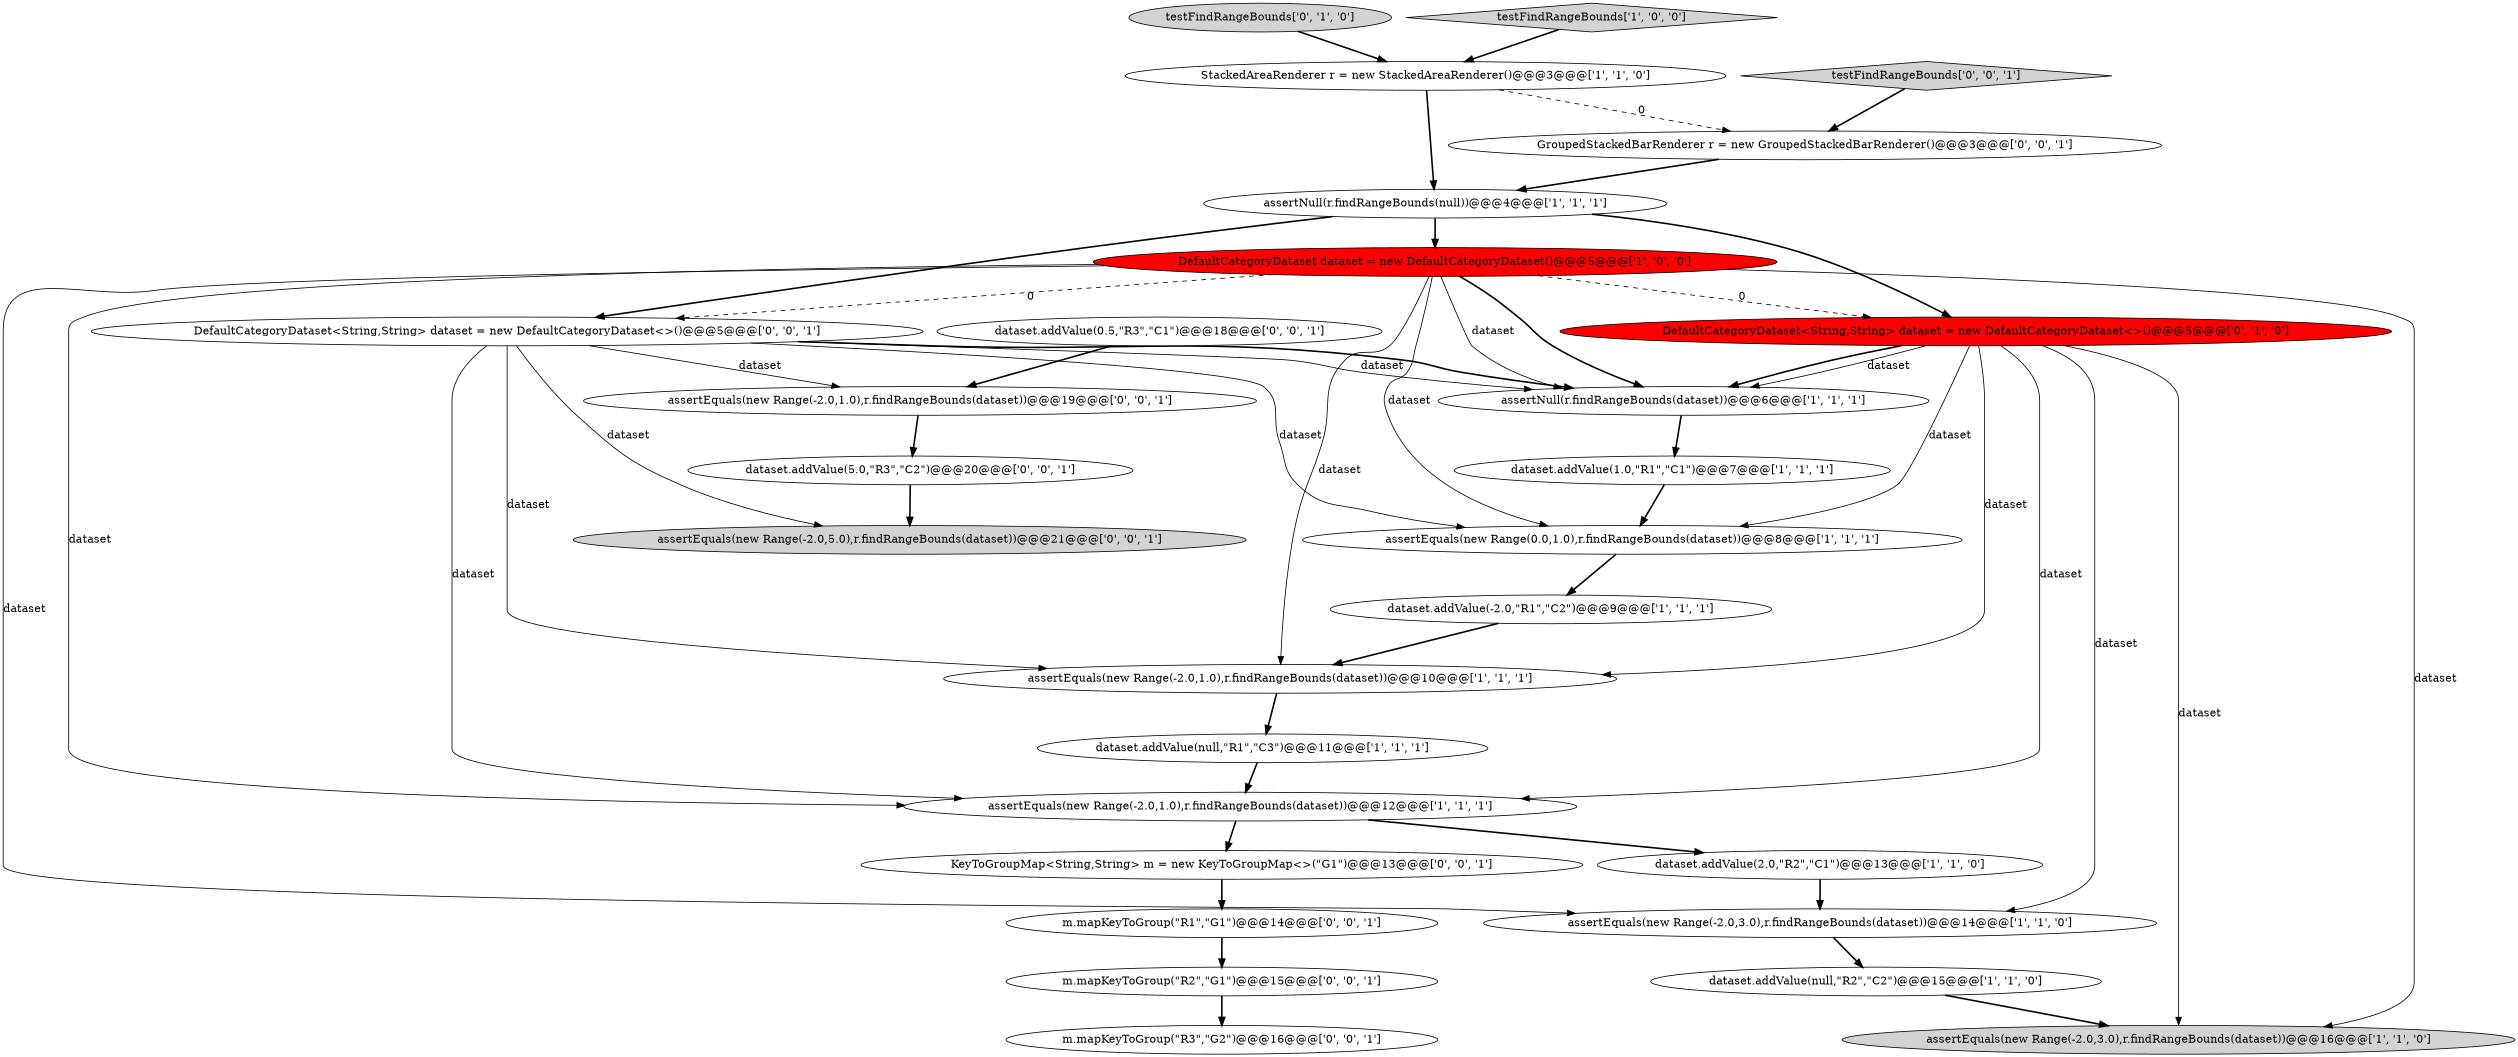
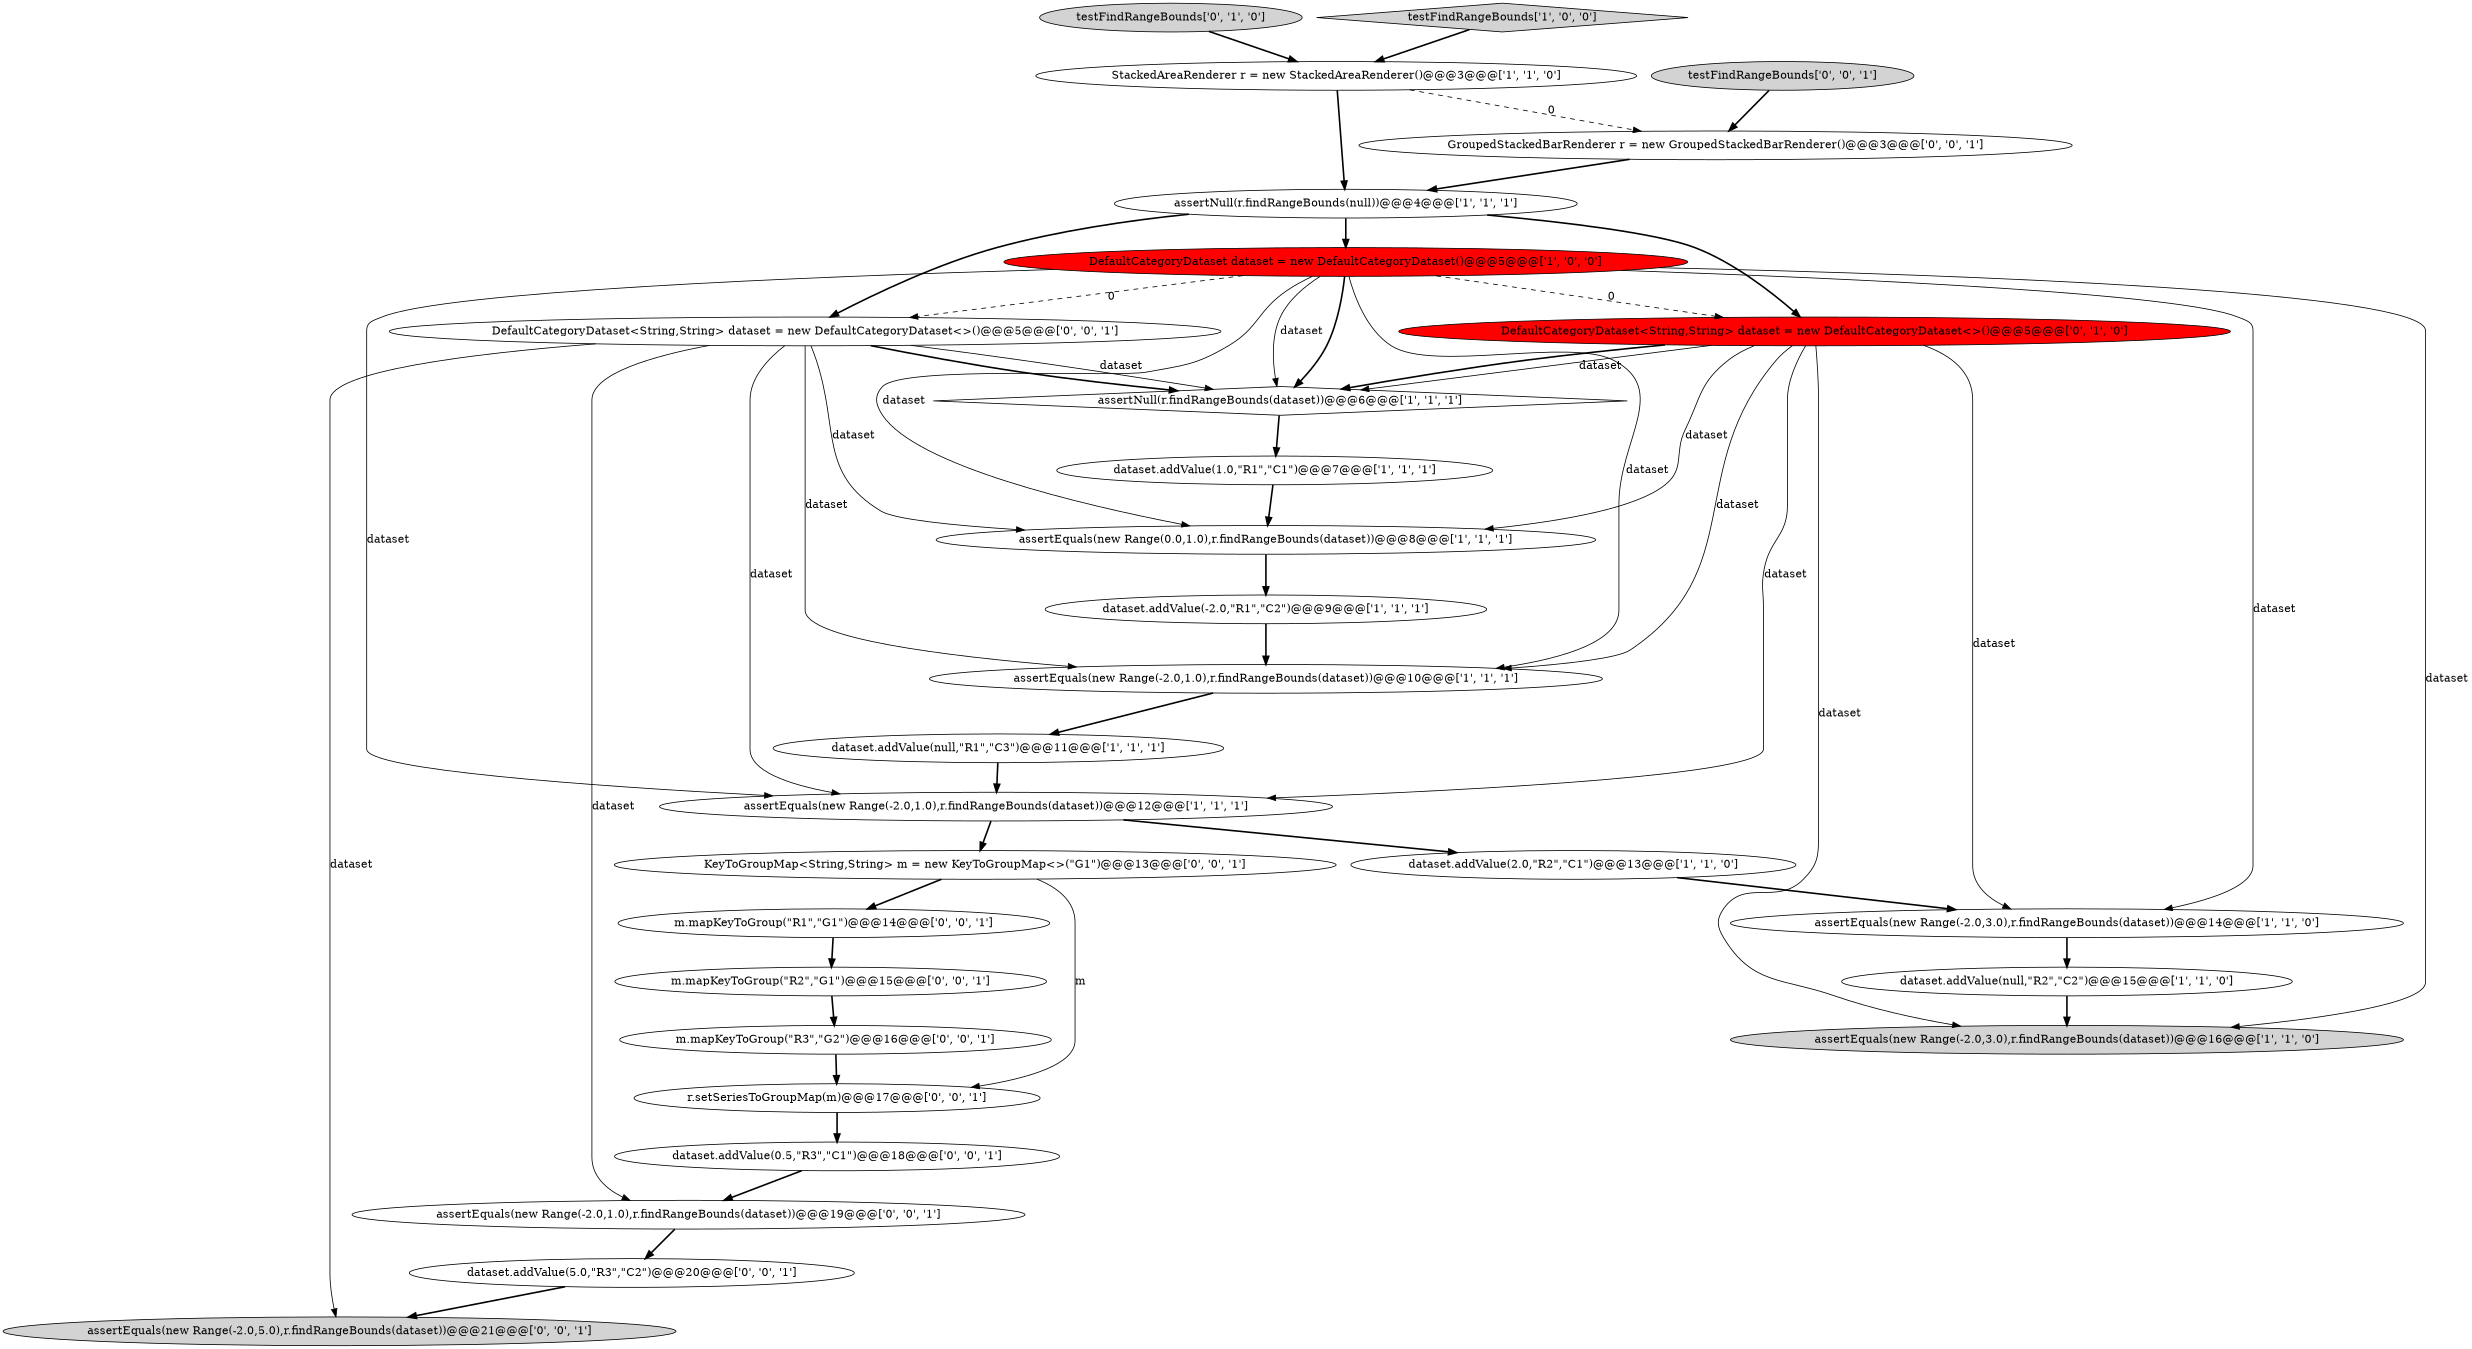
node "testFindRangeBounds['0', '0', '1']": shape diamond -> ellipse
node "assertNull(r.findRangeBounds(dataset))@@@6@@@['1', '1', '1']": shape ellipse -> diamond
node "r.setSeriesToGroupMap(m)@@@17@@@['0', '0', '1']": added
